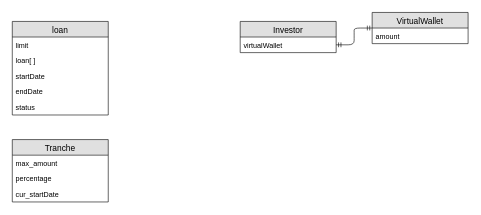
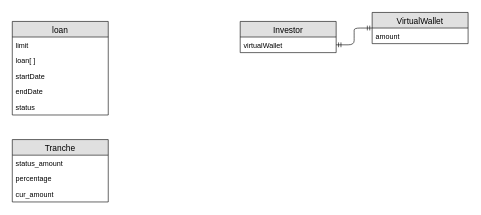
node "max_amount": label "max_amount" -> "status_amount"
node "cur_startDate": label "cur_startDate" -> "cur_amount"
